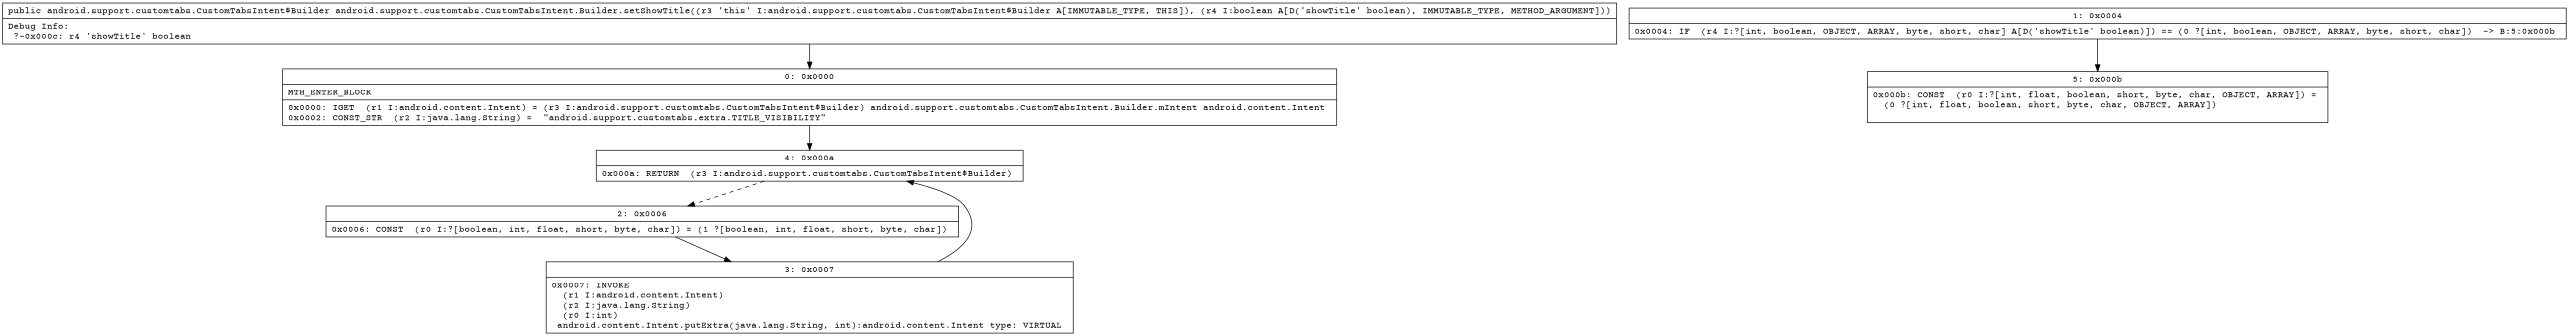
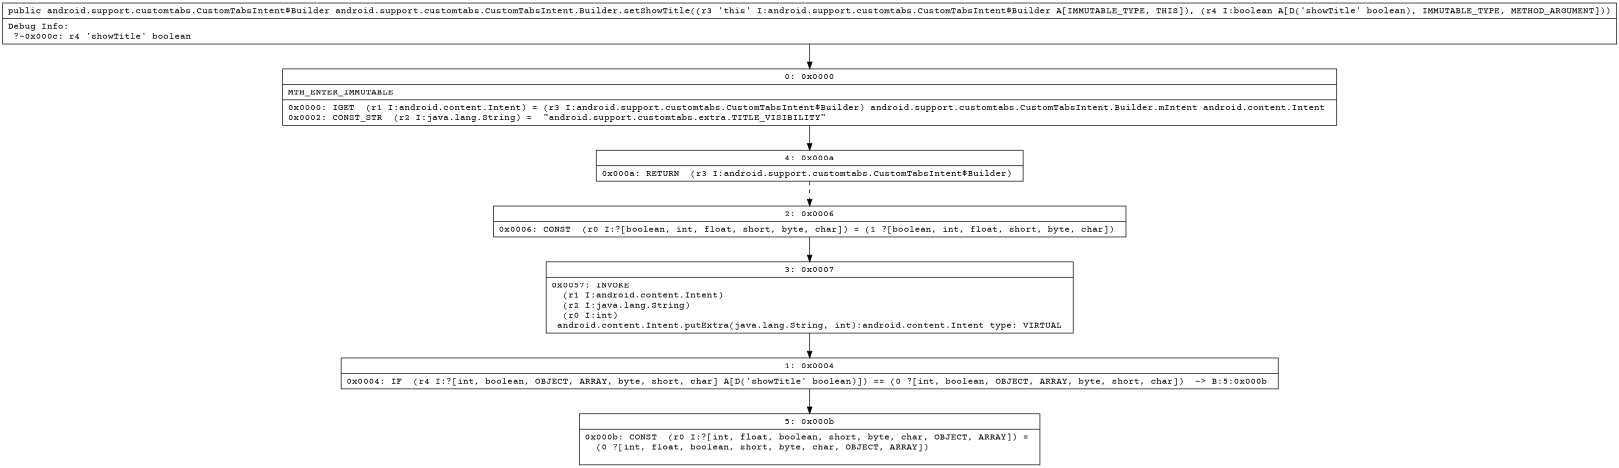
node "0: 0x0000": text "MTH_ENTER_BLOCK" -> "MTH_ENTER_IMMUTABLE"
edge "3: 0x0007" -> "4: 0x000a": now "3: 0x0007" -> "1: 0x0004"
node "3: 0x0007": text "0x0007: INVOKE" -> "0x0057: INVOKE"
